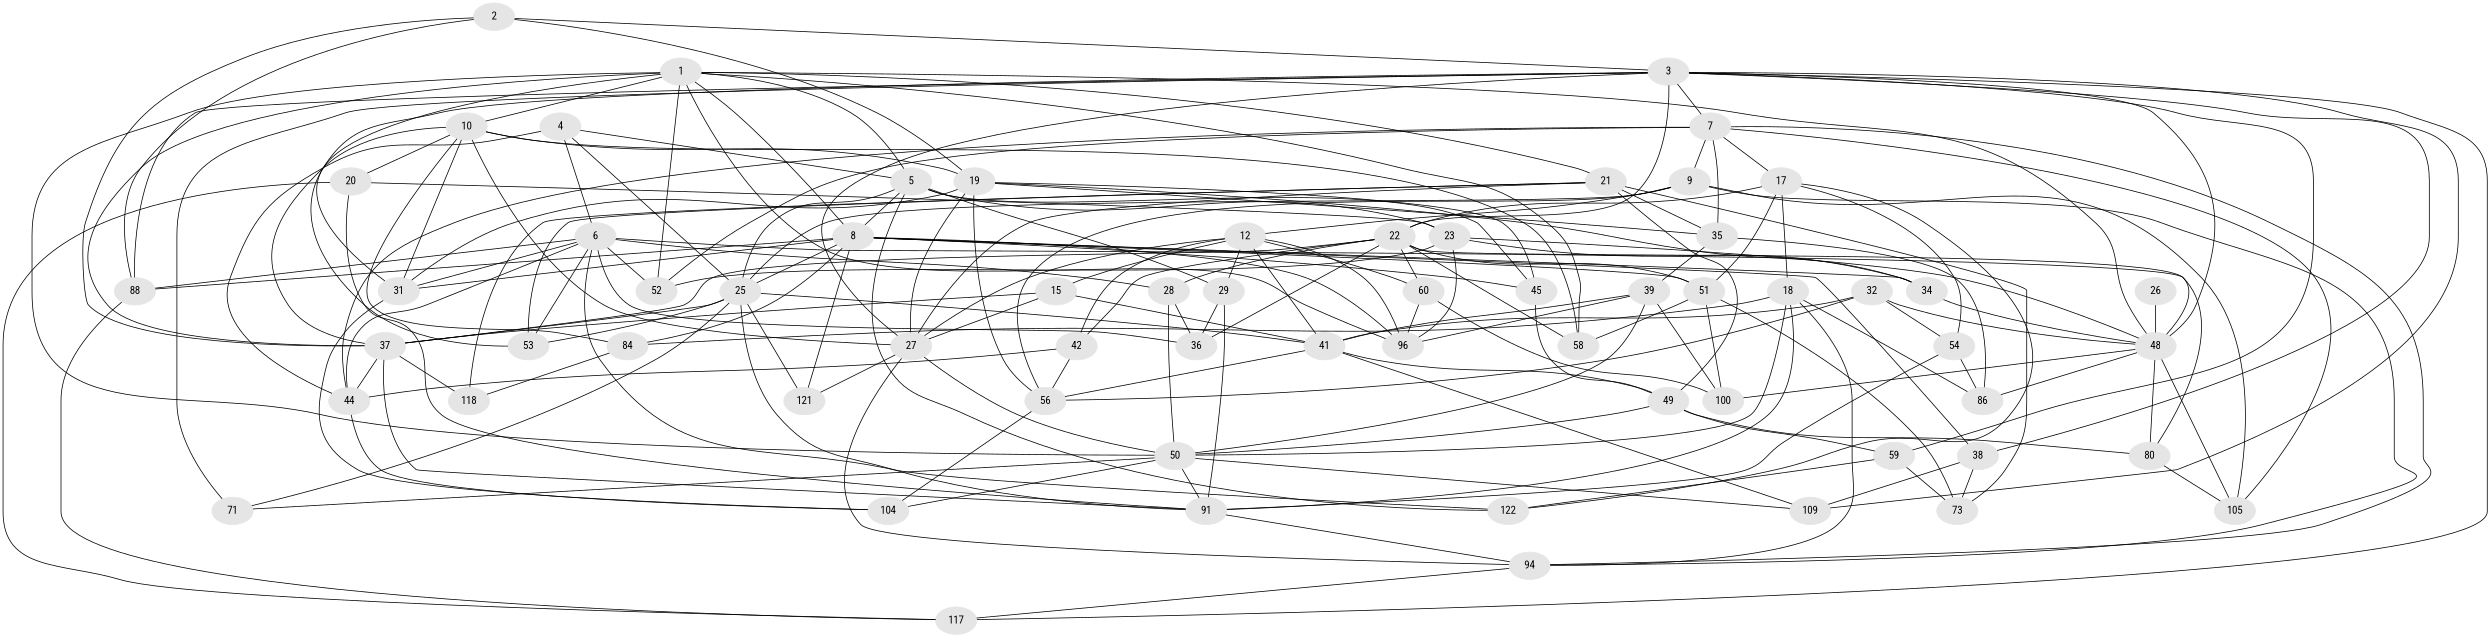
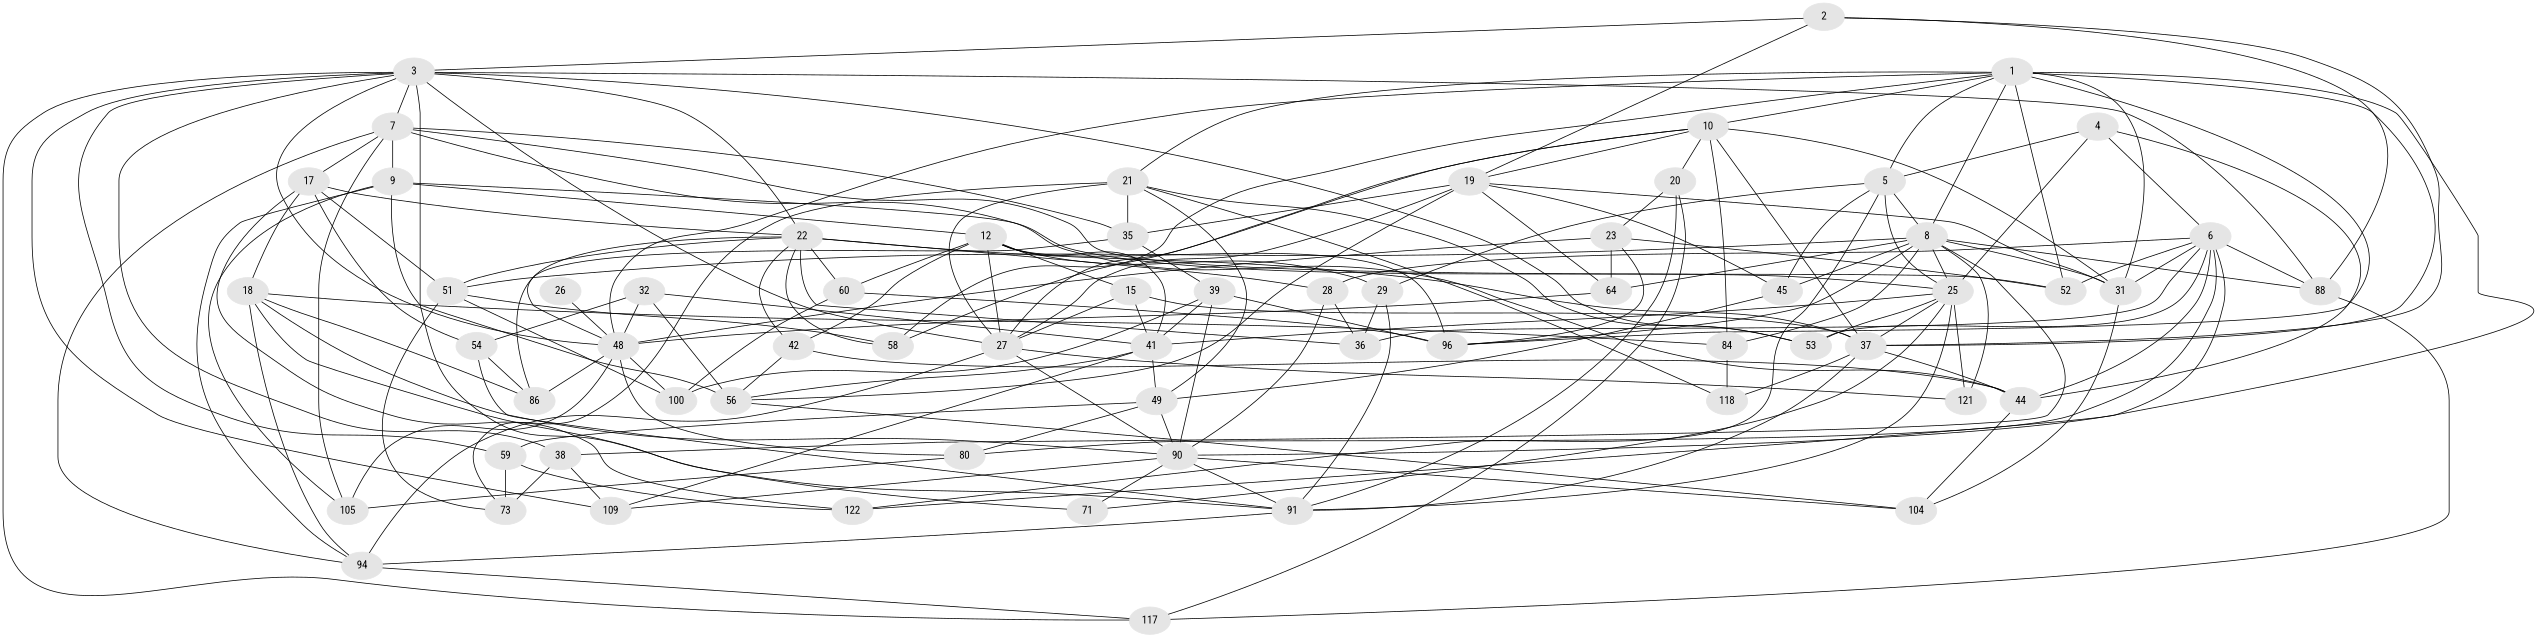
edge "5" -- "23": removed
node "34": label "34" -> "64"
node "50": label "50" -> "90"
